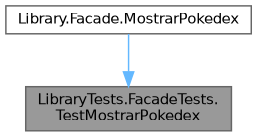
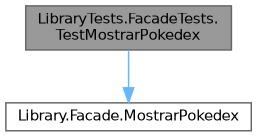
edge "Library.Facade.MostrarPokedex" -> "LibraryTests.FacadeTests. TestMostrarPokedex": reversed
